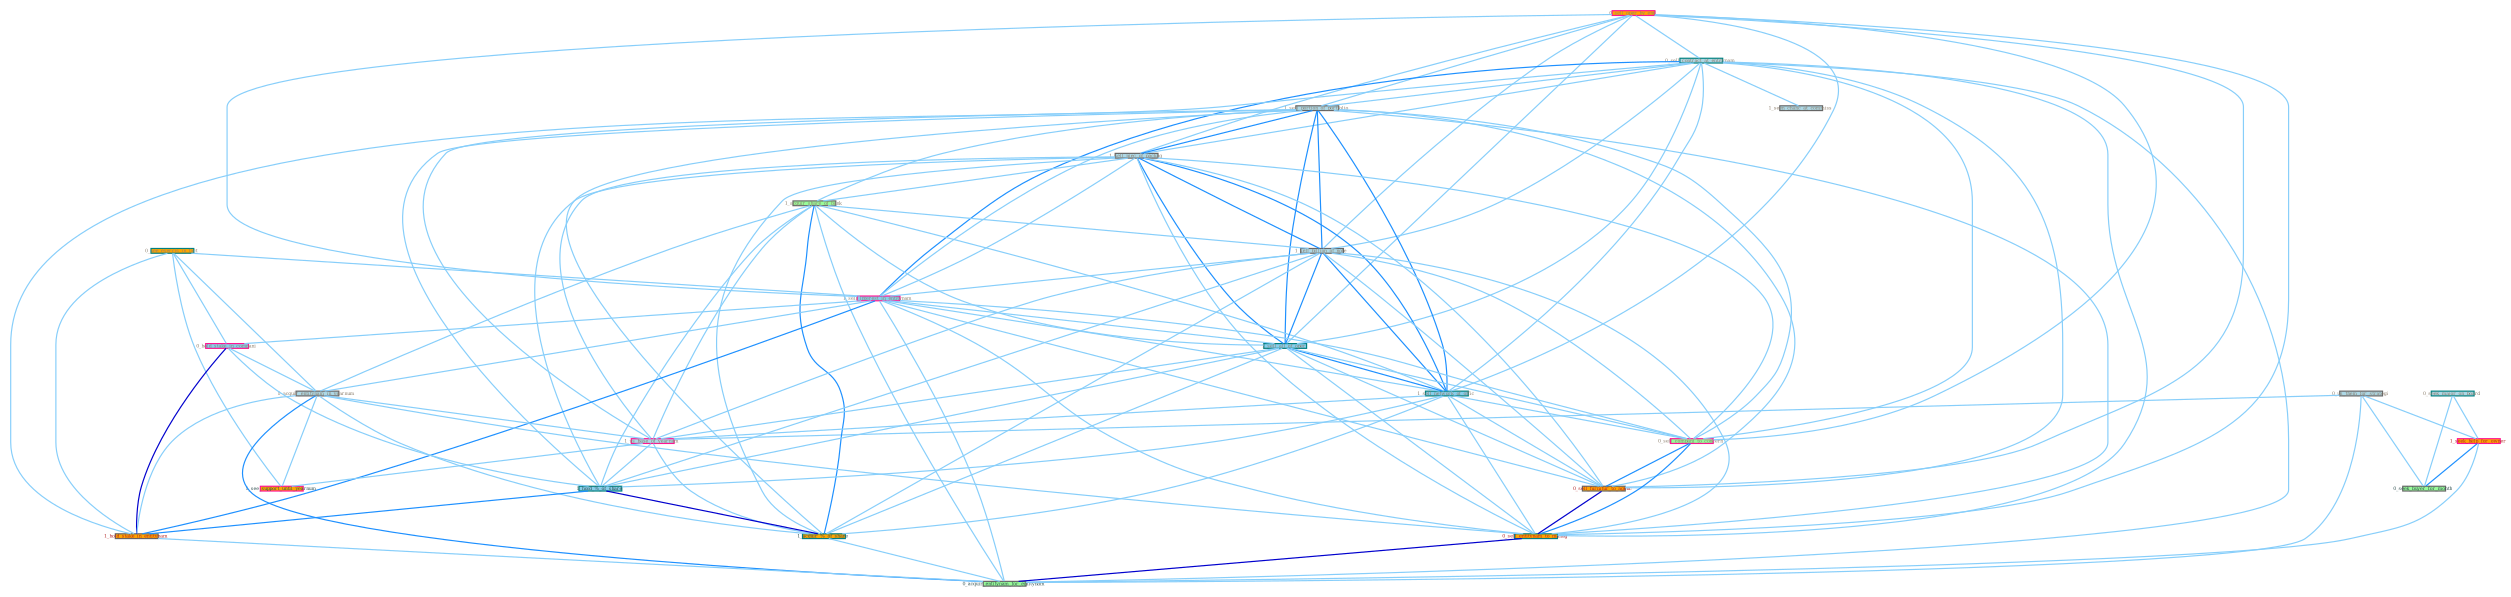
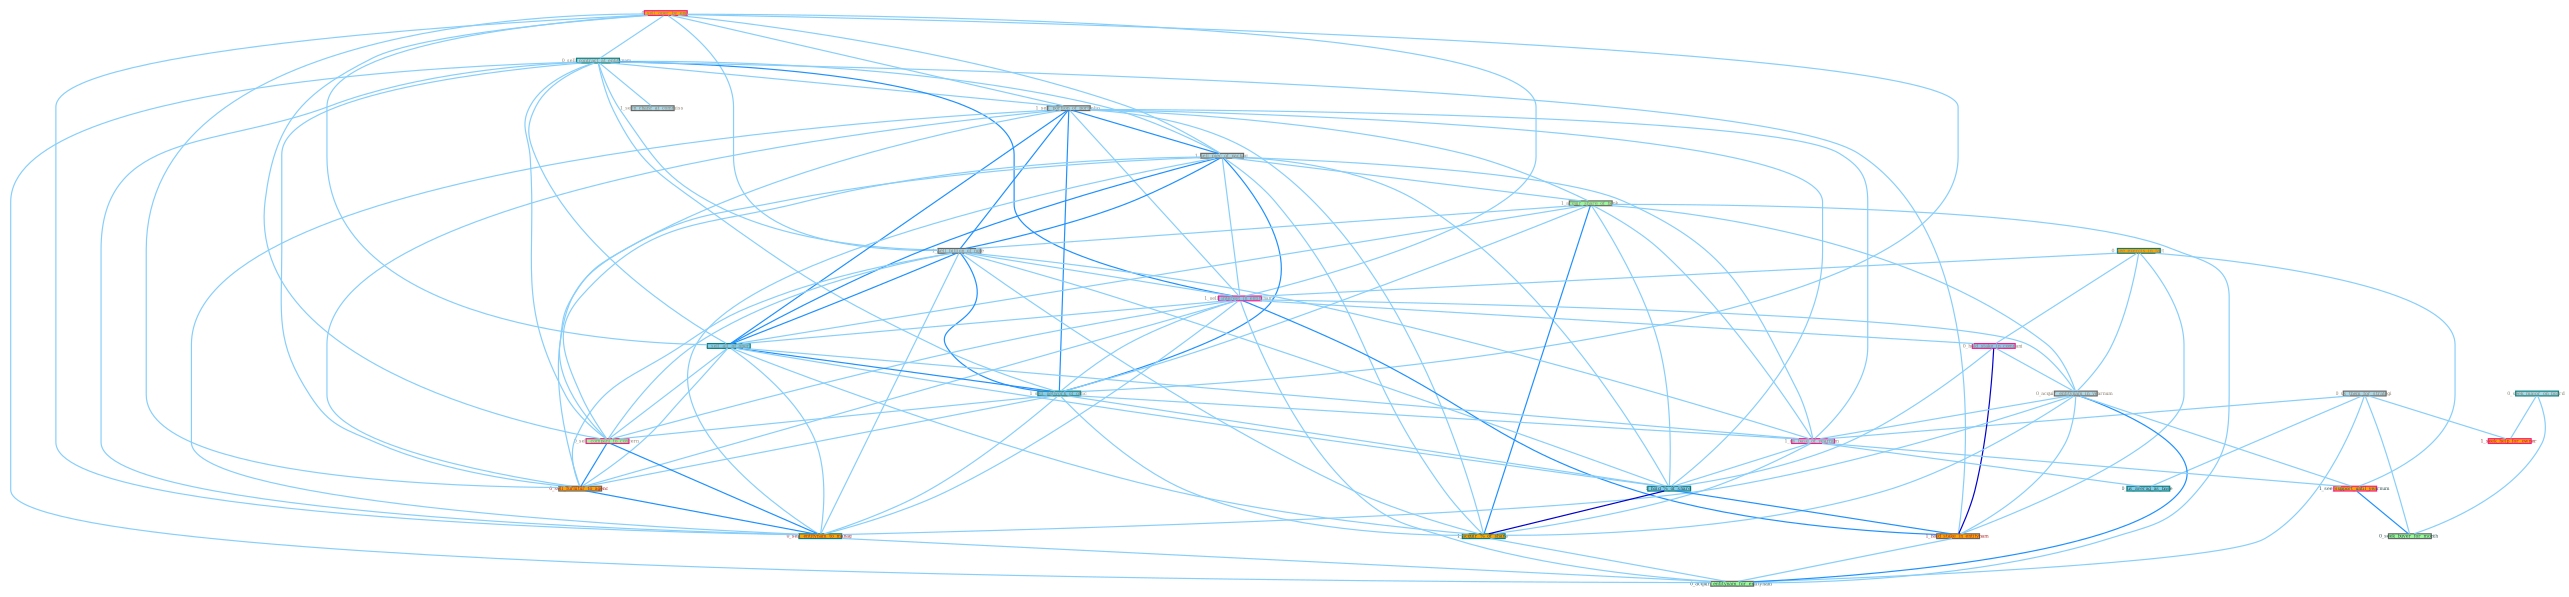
edge "1_seek_help_for_owner" -- "0_seek_buyer_for_month": now "1_see_support_until_yearnum" -- "0_seek_buyer_for_month"
node "0_us_averag_as_base": added
edge "0_sell_furnitur_to_agenc" -- "0_sell_entitynam_to_manag": color #0000cd -> #1e90ff
edge "0_sell_entitynam_to_manag" -- "0_acquir_entitynam_for_entitynam": color #0000cd -> #87cefa
edge "1_seek_help_for_owner" -- "0_acquir_entitynam_for_entitynam": removed
